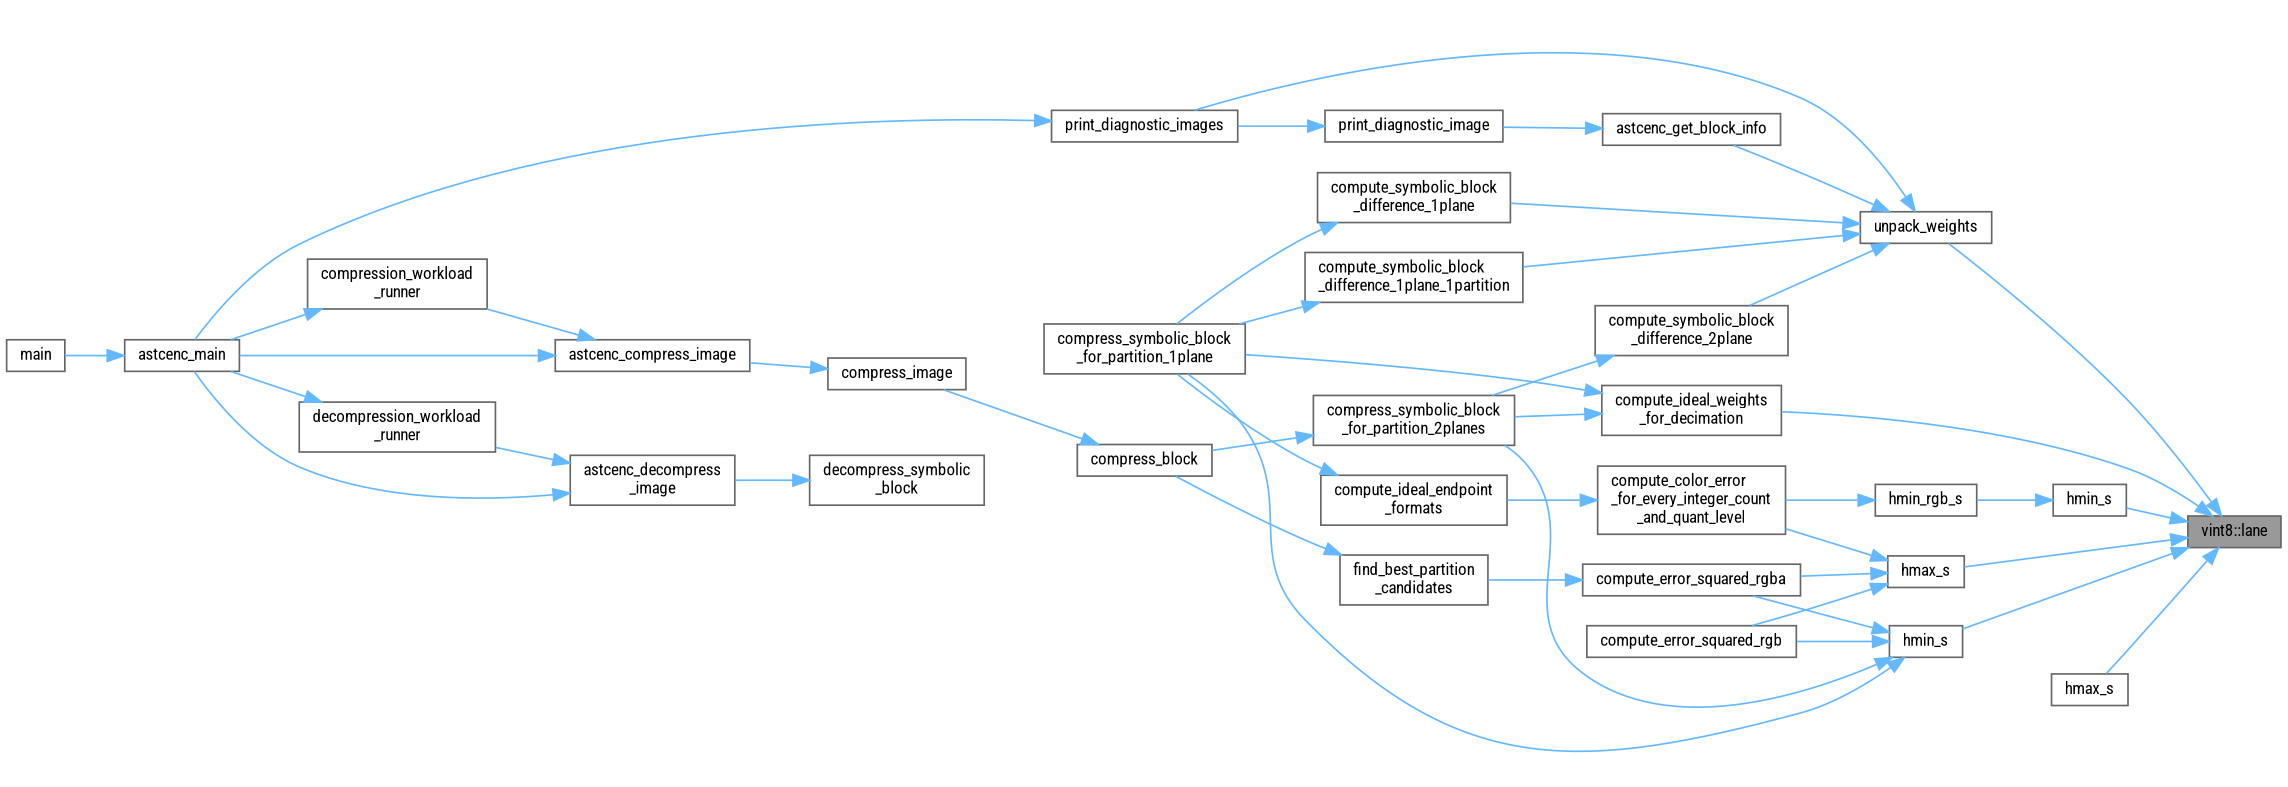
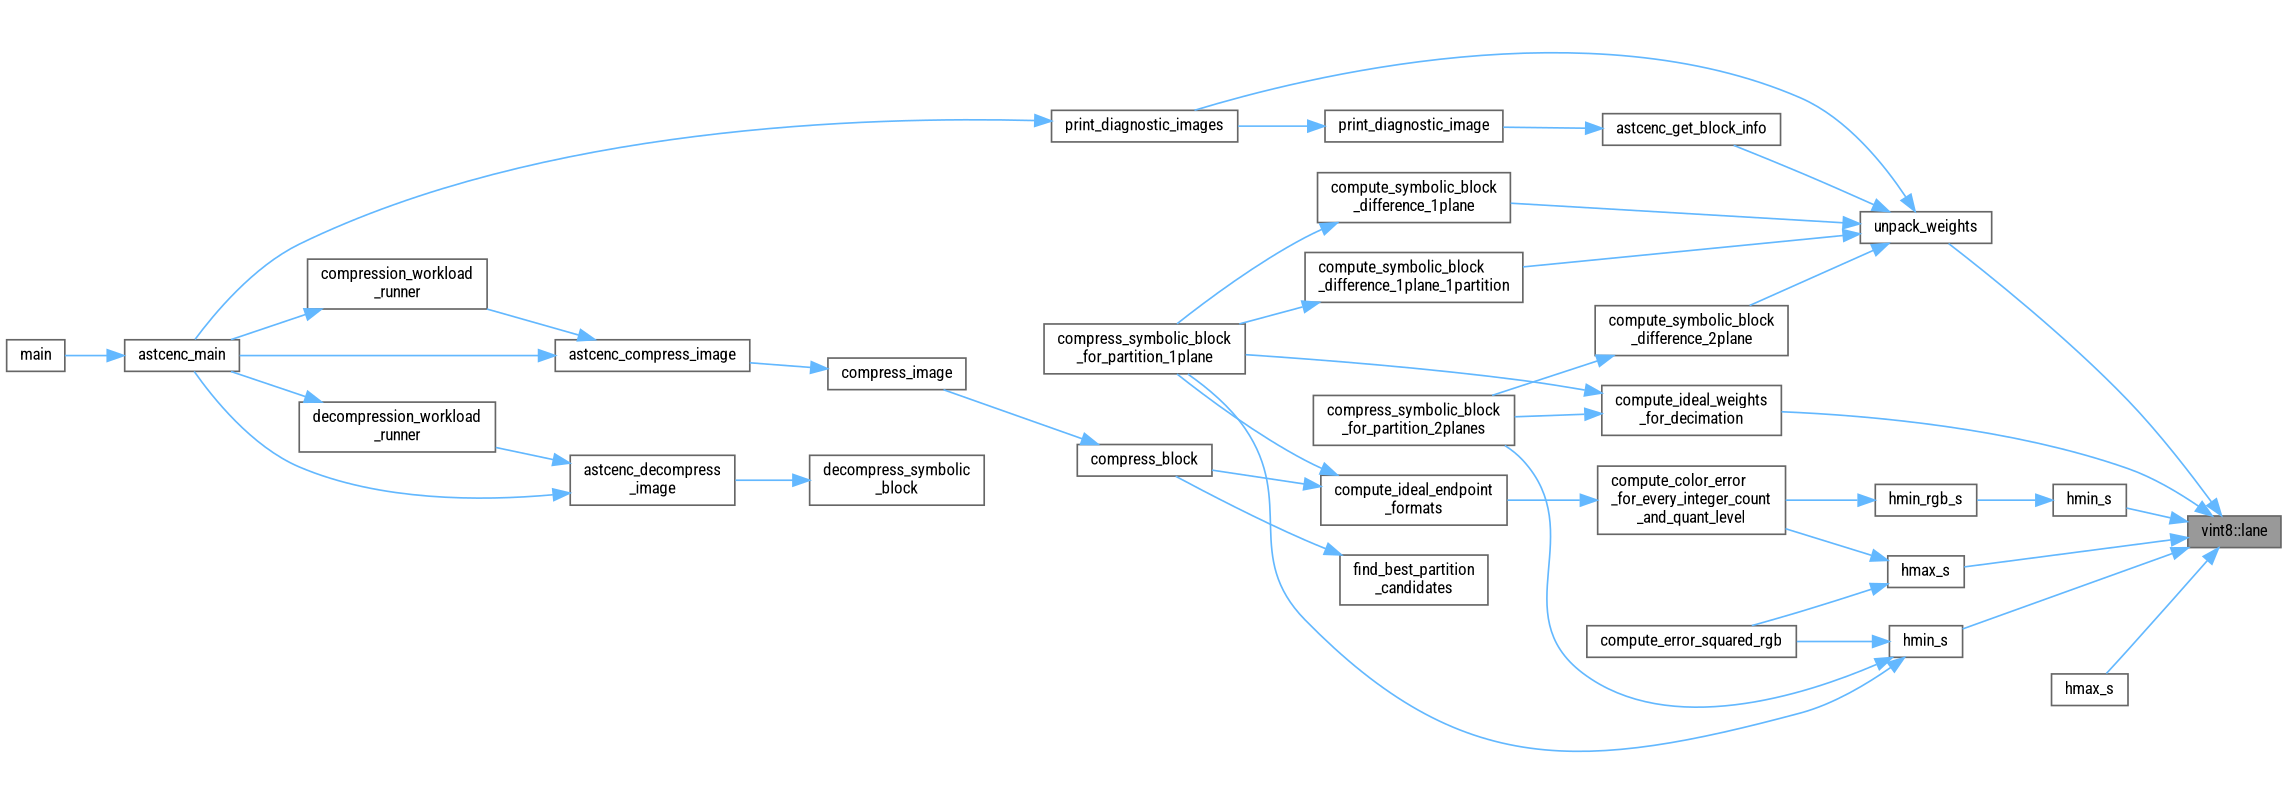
edge "compress_block" -> "compress_symbolic_block _for_partition_2planes": now "compress_block" -> "compute_ideal_endpoint _formats"
node "compute_error_squared_rgba": removed
